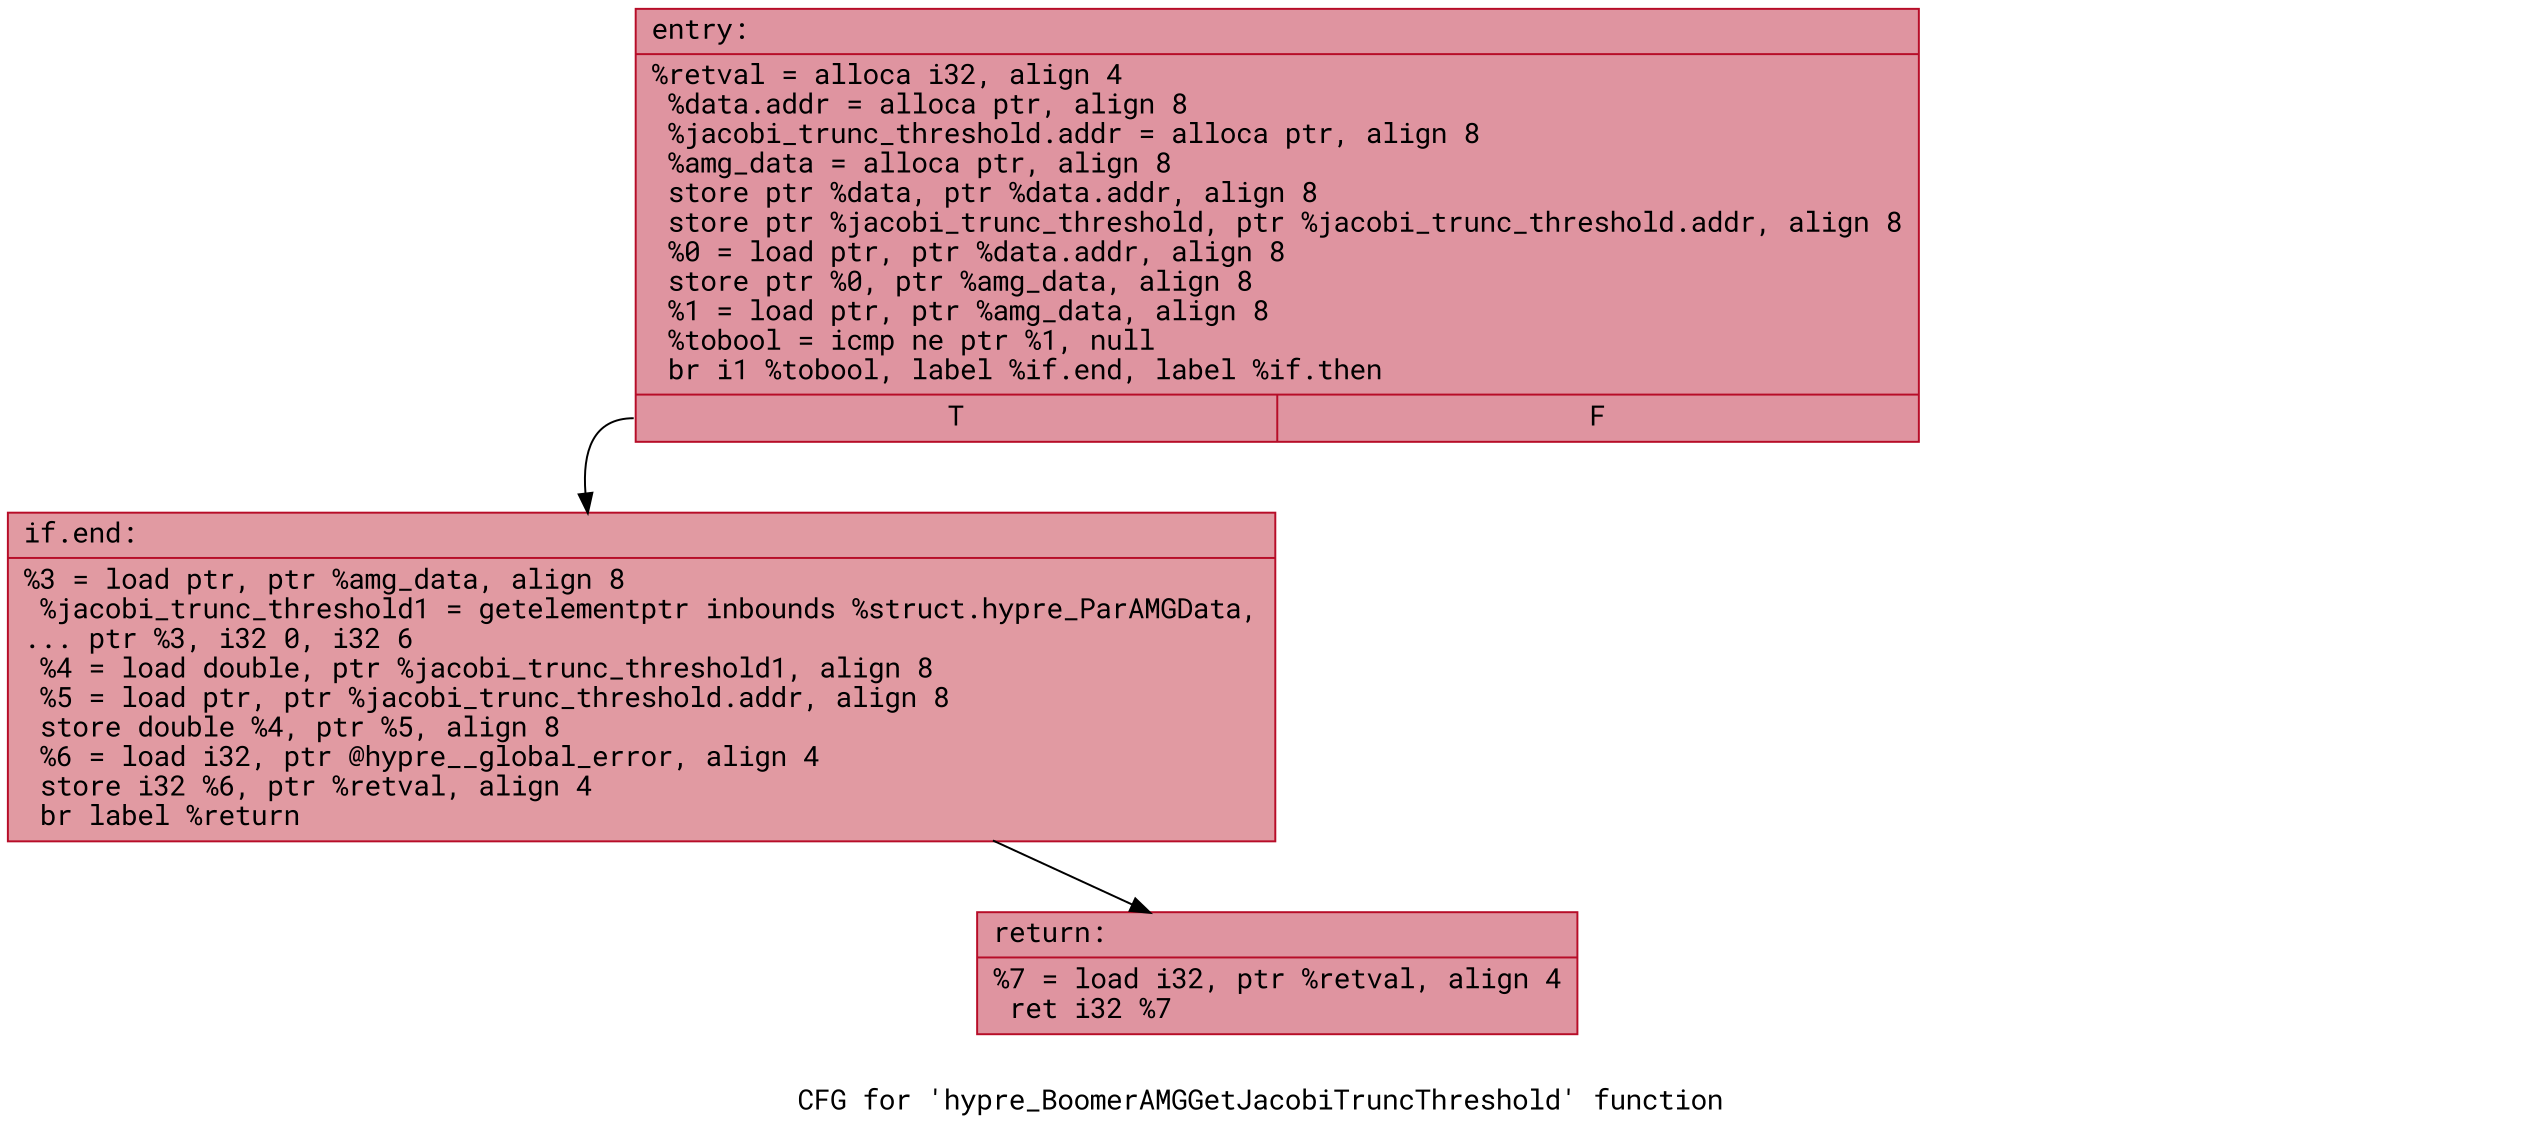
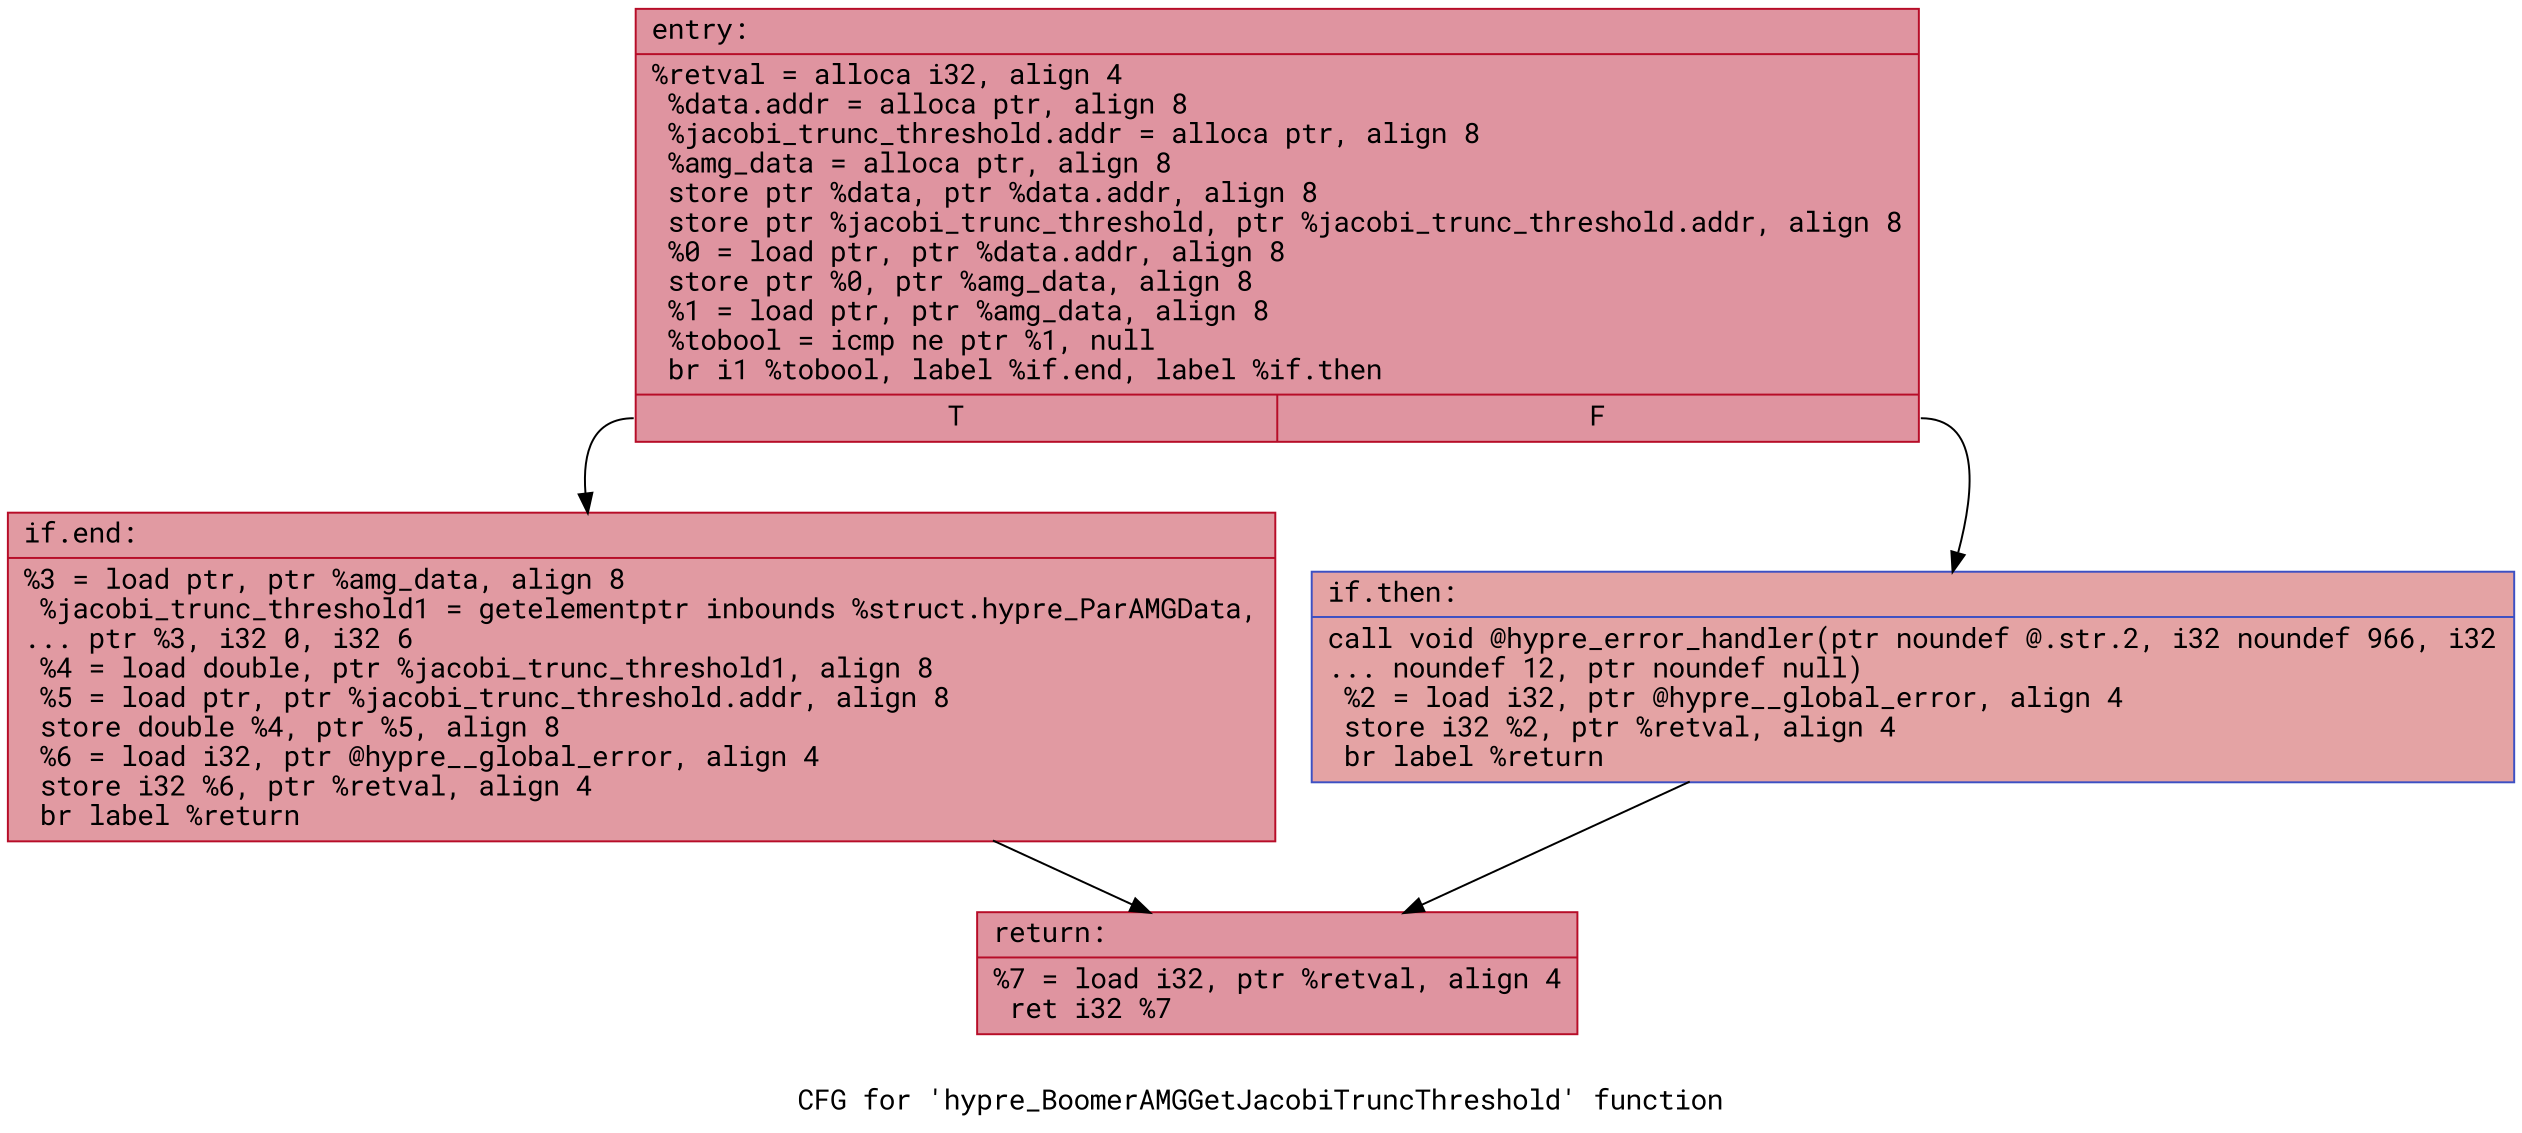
node "if.then:": added
